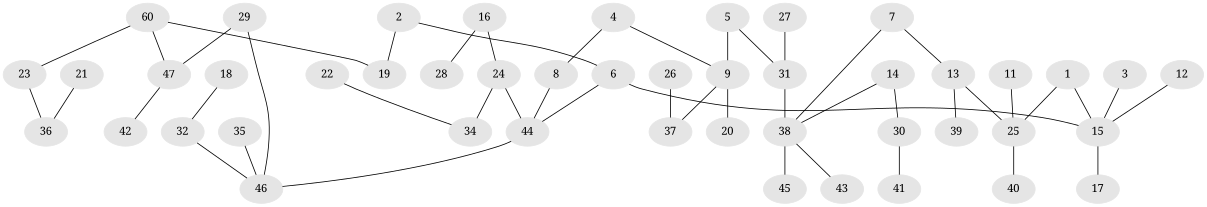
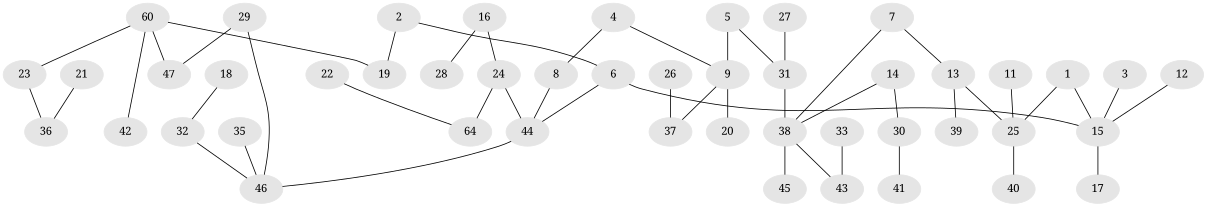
edge "47" -- "42": now "60" -- "42"
node "34": label "34" -> "64"
node "33": added
